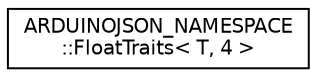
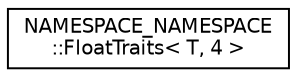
node "ARDUINOJSON_NAMESPACE ::FloatTraits< T, 4 >": label "ARDUINOJSON_NAMESPACE ::FloatTraits< T, 4 >" -> "NAMESPACE_NAMESPACE ::FloatTraits< T, 4 >"
